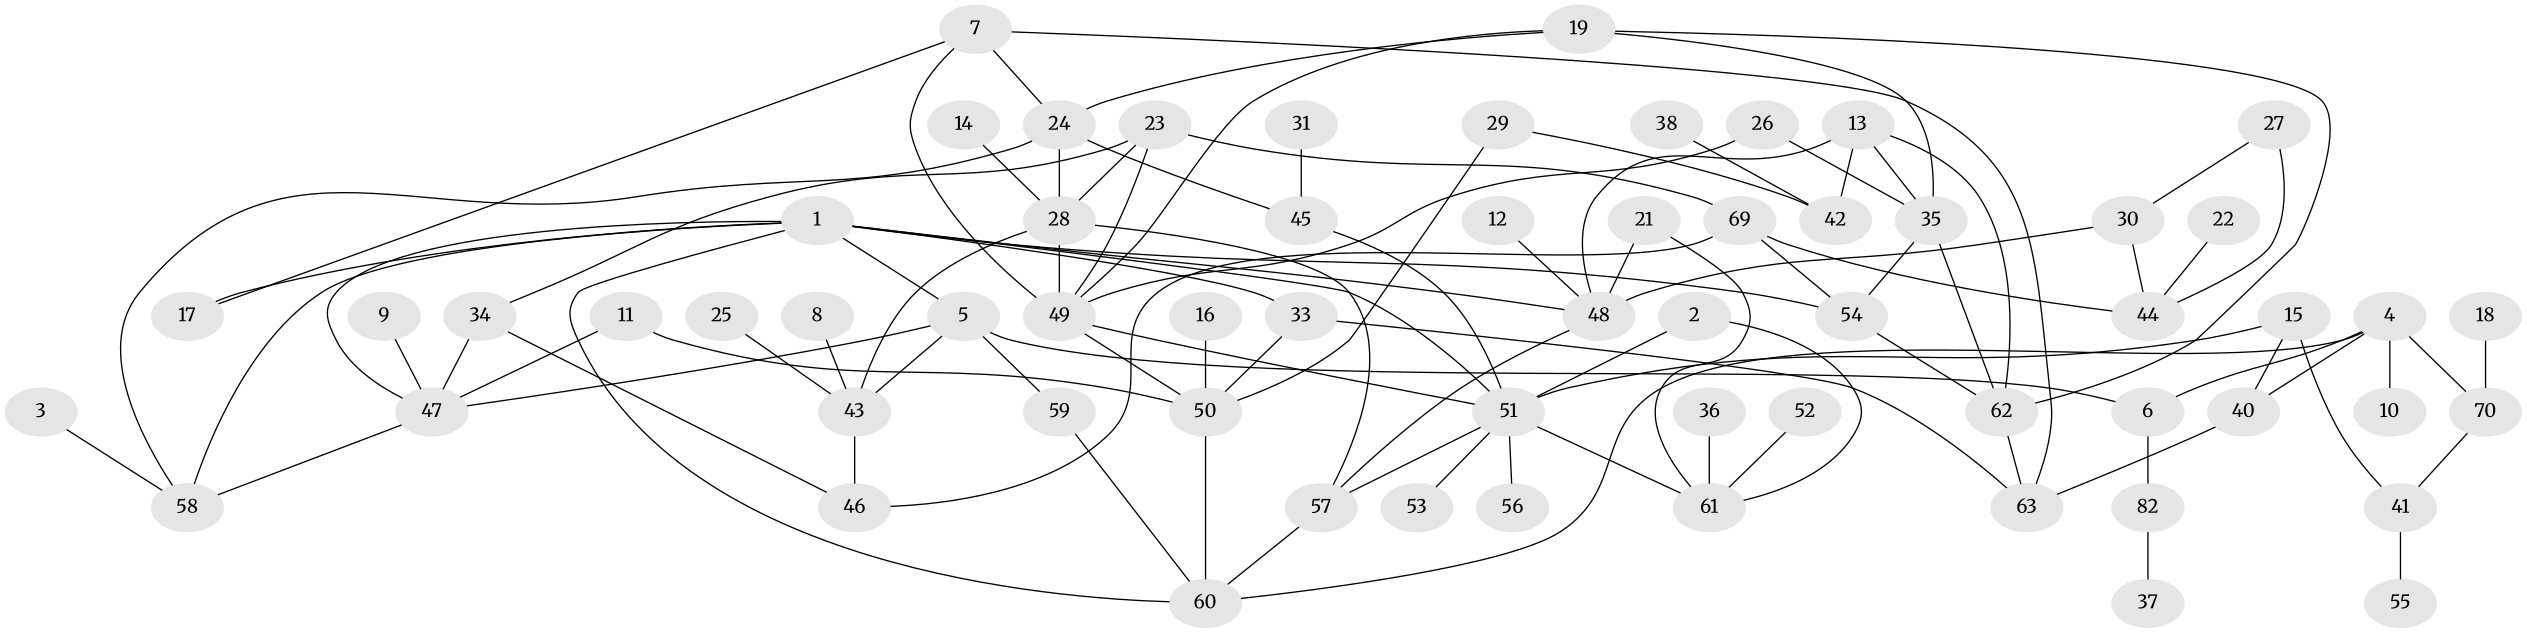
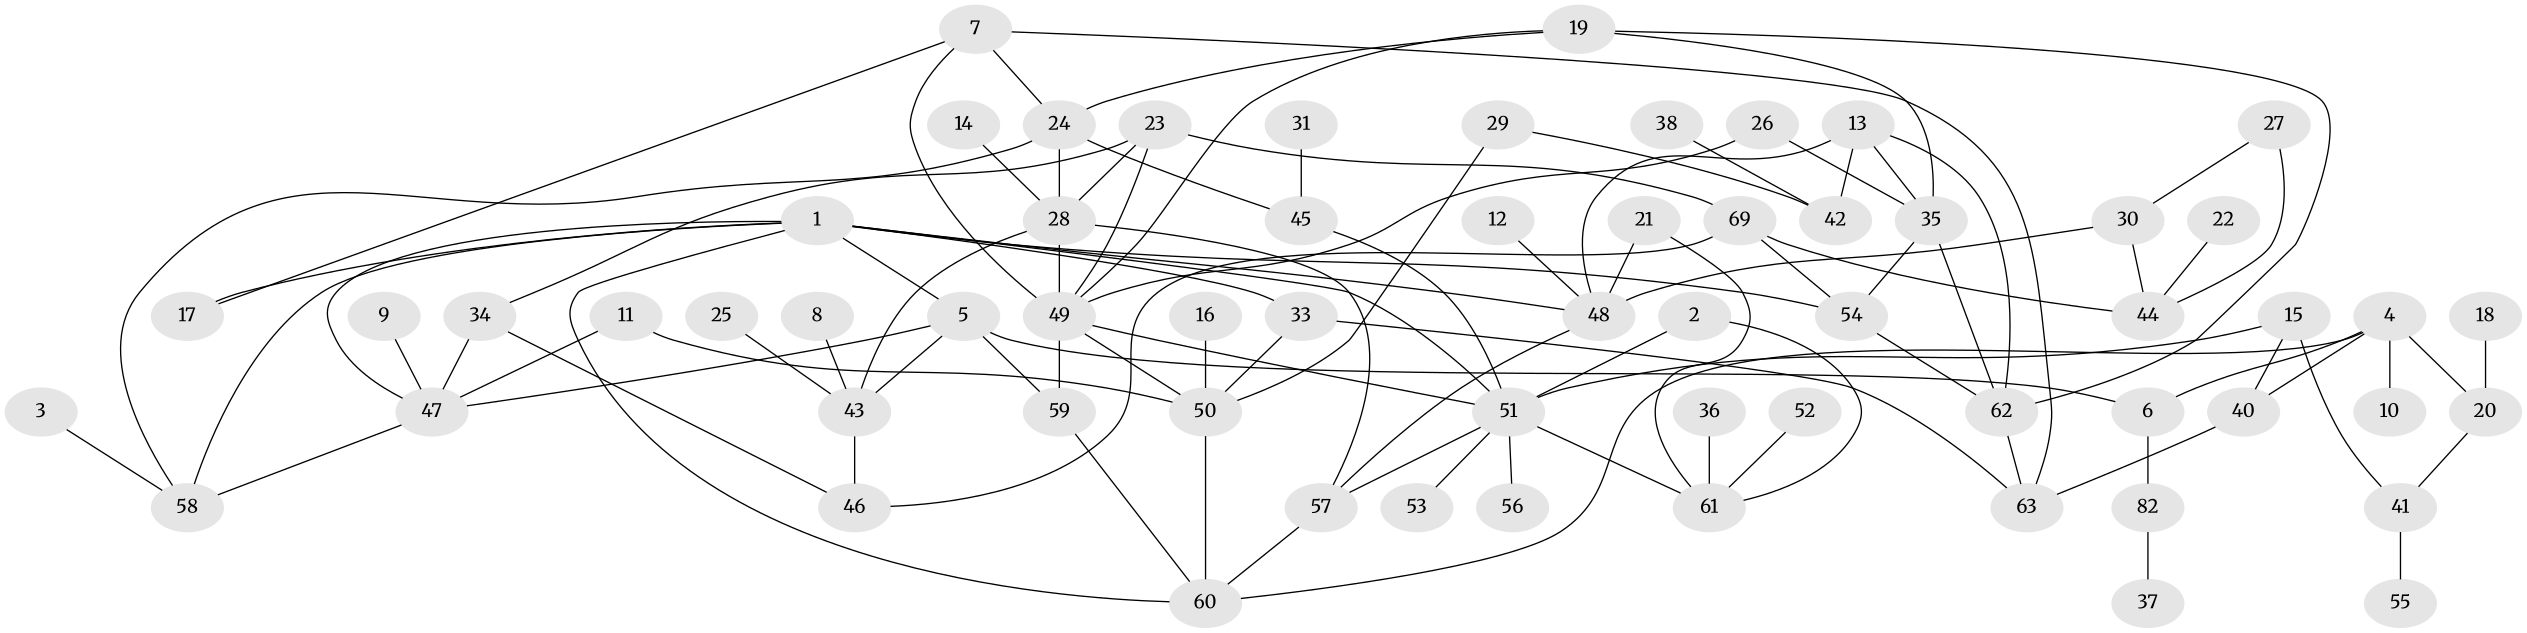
edge "49" -- "59": added
node "70": label "70" -> "20"
